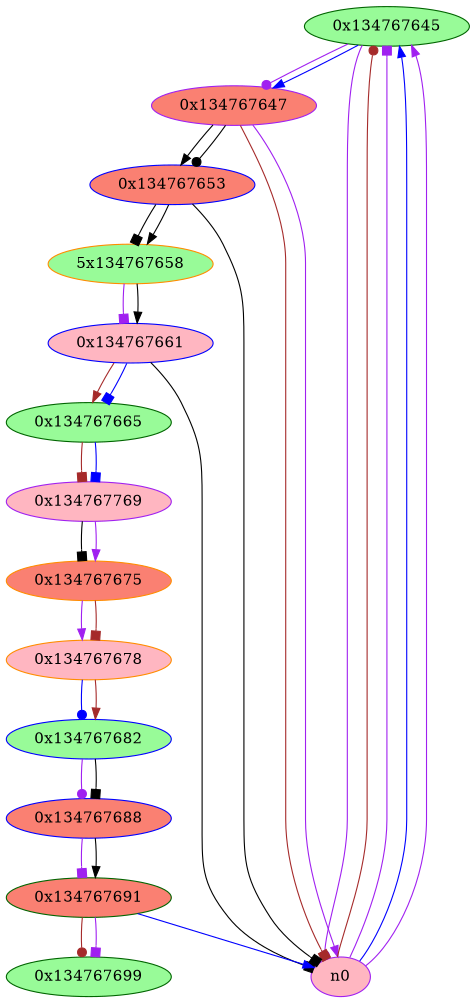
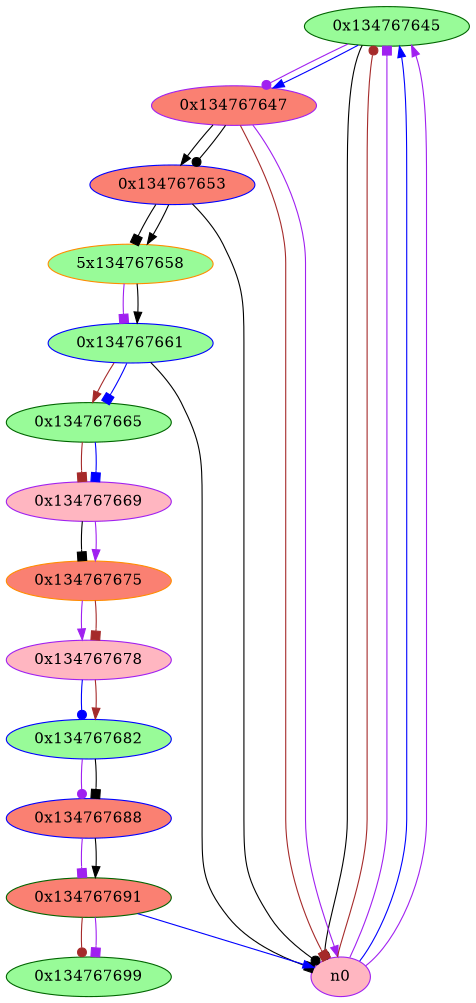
node "0x134767661": fillcolor lightpink -> palegreen
edge "0x134767645" -> "n0": color purple -> black
node "0x134767769": label "0x134767769" -> "0x134767669"
edge "0x134767653" -> "n0": arrowhead box -> dot
node "0x134767678": color darkorange -> purple
